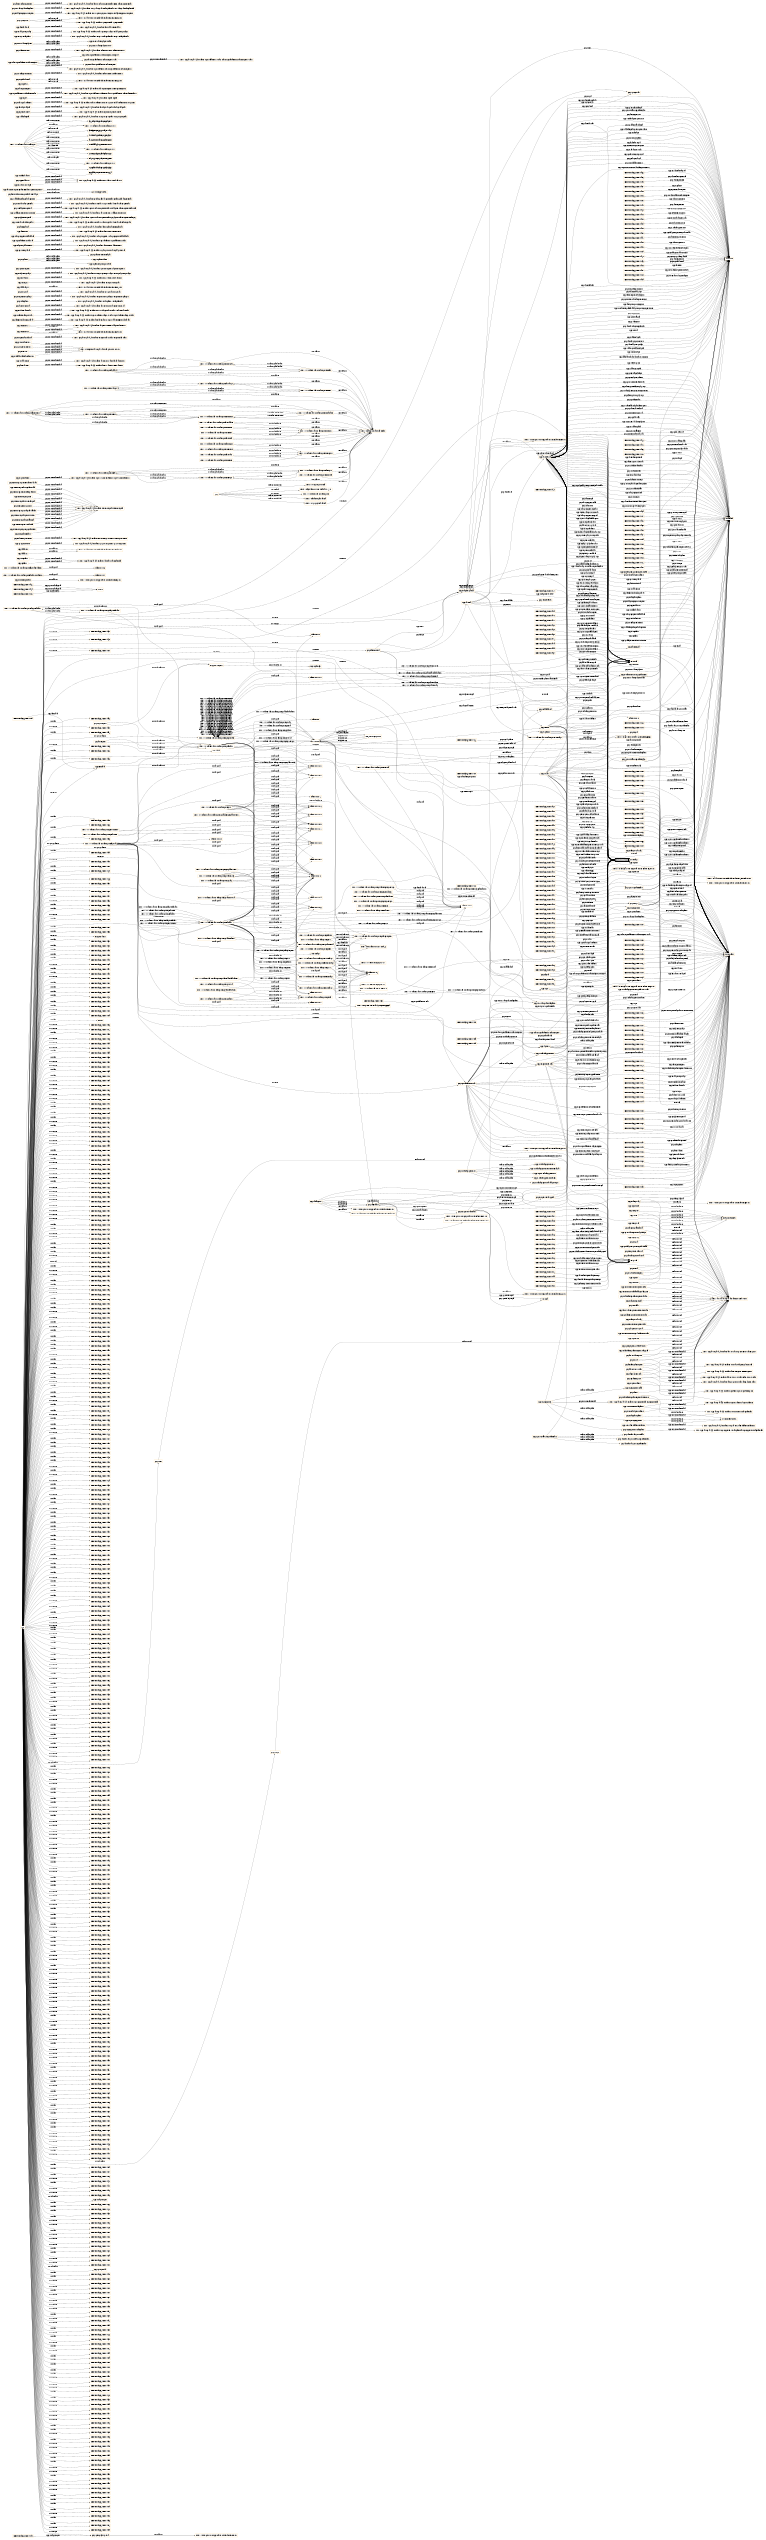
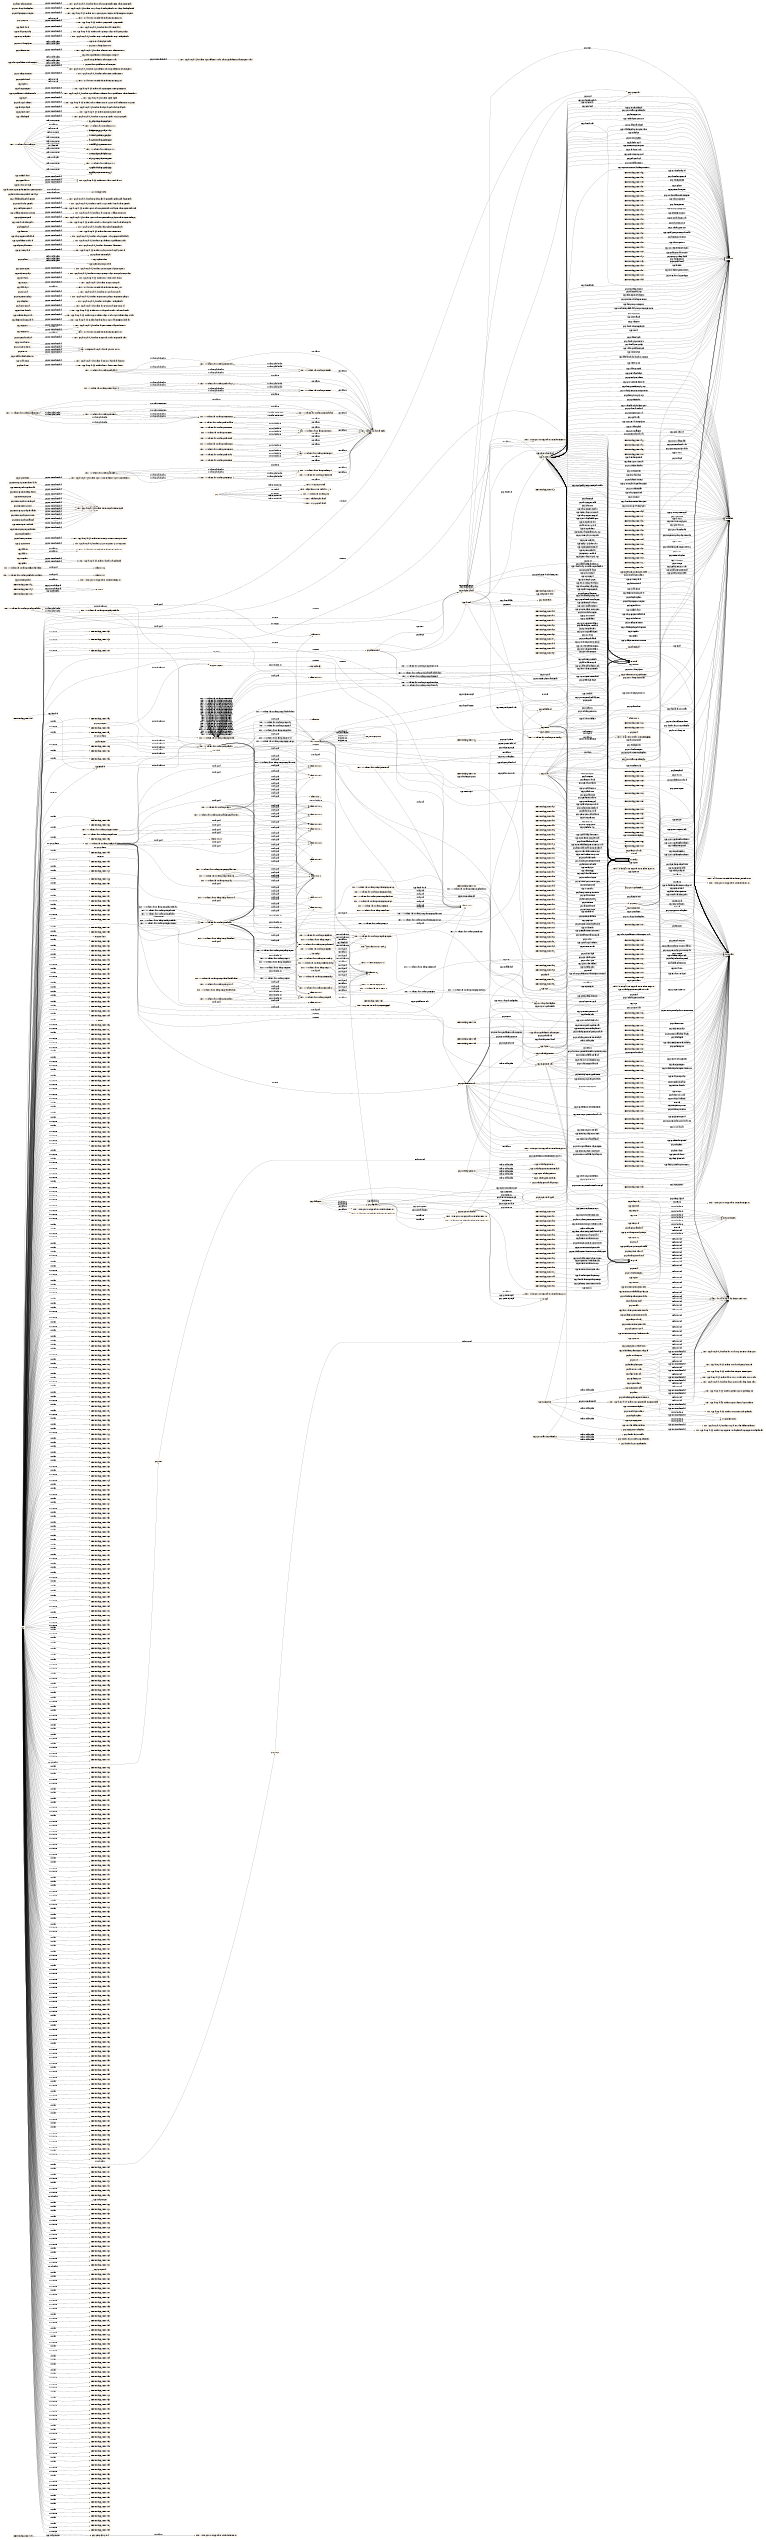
edge "https://dylanvanassche.be/#me" -> "http://dbpedia.org/resource/DE-9IM": now "http://www.opengis.net/ont/geosparql#rcc8tppi" -> "http://dbpedia.org/resource/DE-9IM"
edge "-233d7bf8:196ca47f23b:-7e3d" -> "xsd:boolean": label "data:tdsMaximumMagneticField" -> "data:permitUseReflectivePlates"
edge "http://www.opengis.net/ont/geosparql#Geometry" -> "spec11:C.1.1.2.5": removed, label "skos:example"
node "-233d7bf8:196ca47f23b:-7ff9": added
edge "NULL" -> "-233d7bf8:196ca47f23b:-7f9a": label "dc:source" -> "rdf:rest"
